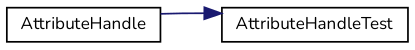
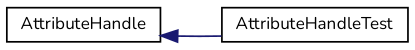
edge "AttributeHandle" -> "AttributeHandleTest": reversed
